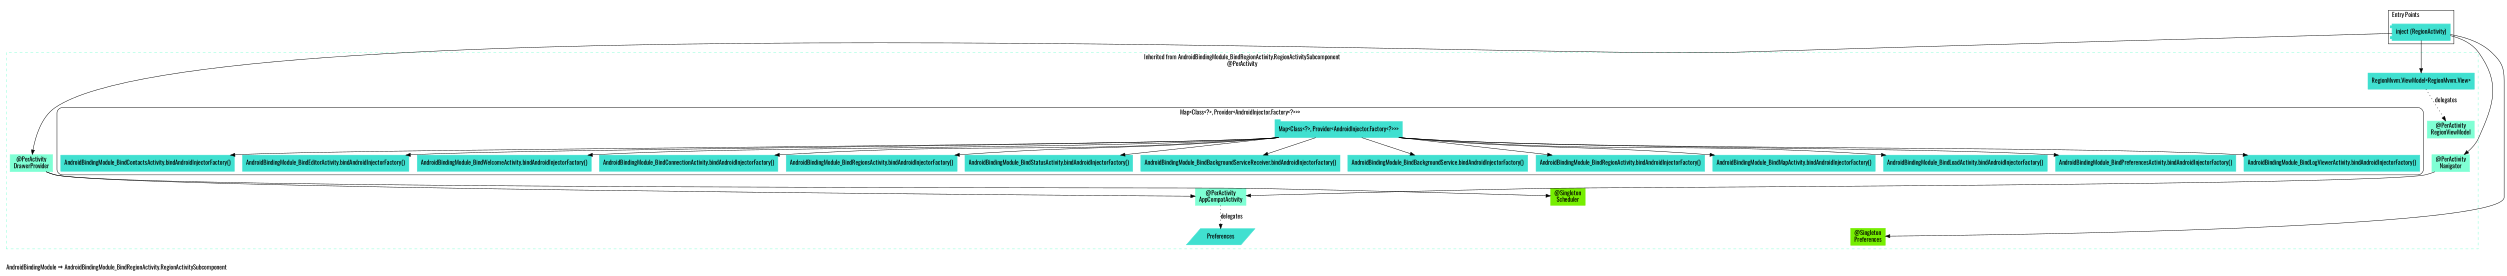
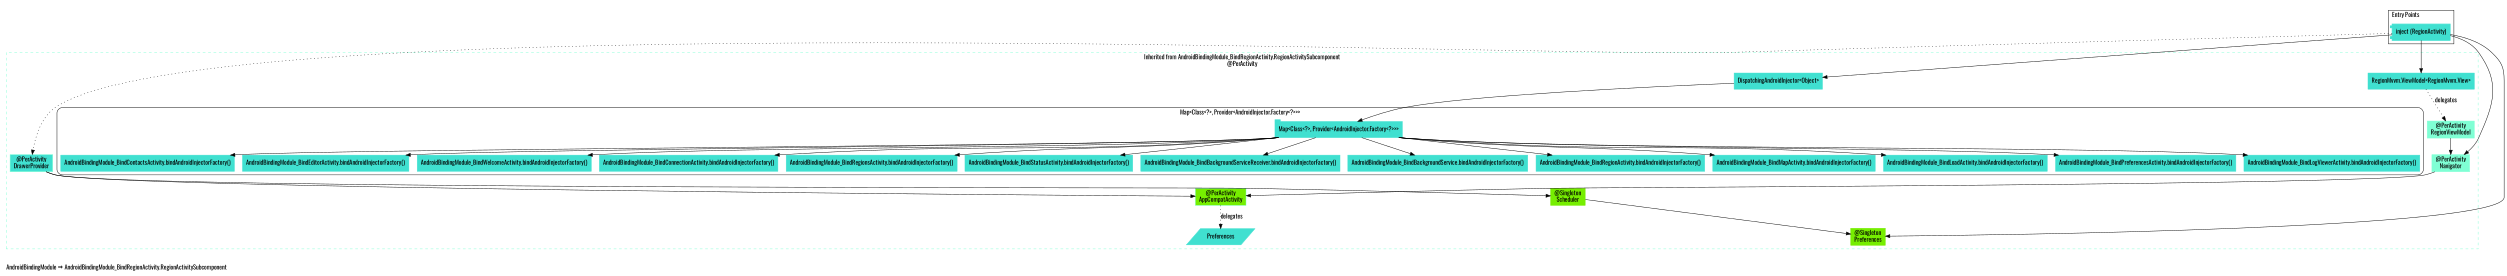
edge "inject (RegionActivity)" -> "@PerActivity DrawerProvider": style solid -> dotted
node "DispatchingAndroidInjector<Object>": added
edge "@PerActivity RegionViewModel" -> "@PerActivity Navigator": added
node "@PerActivity DrawerProvider": fillcolor aquamarine -> turquoise
node "@PerActivity AppCompatActivity": fillcolor aquamarine -> chartreuse2
edge "@Singleton Scheduler" -> "@Singleton Preferences": added
